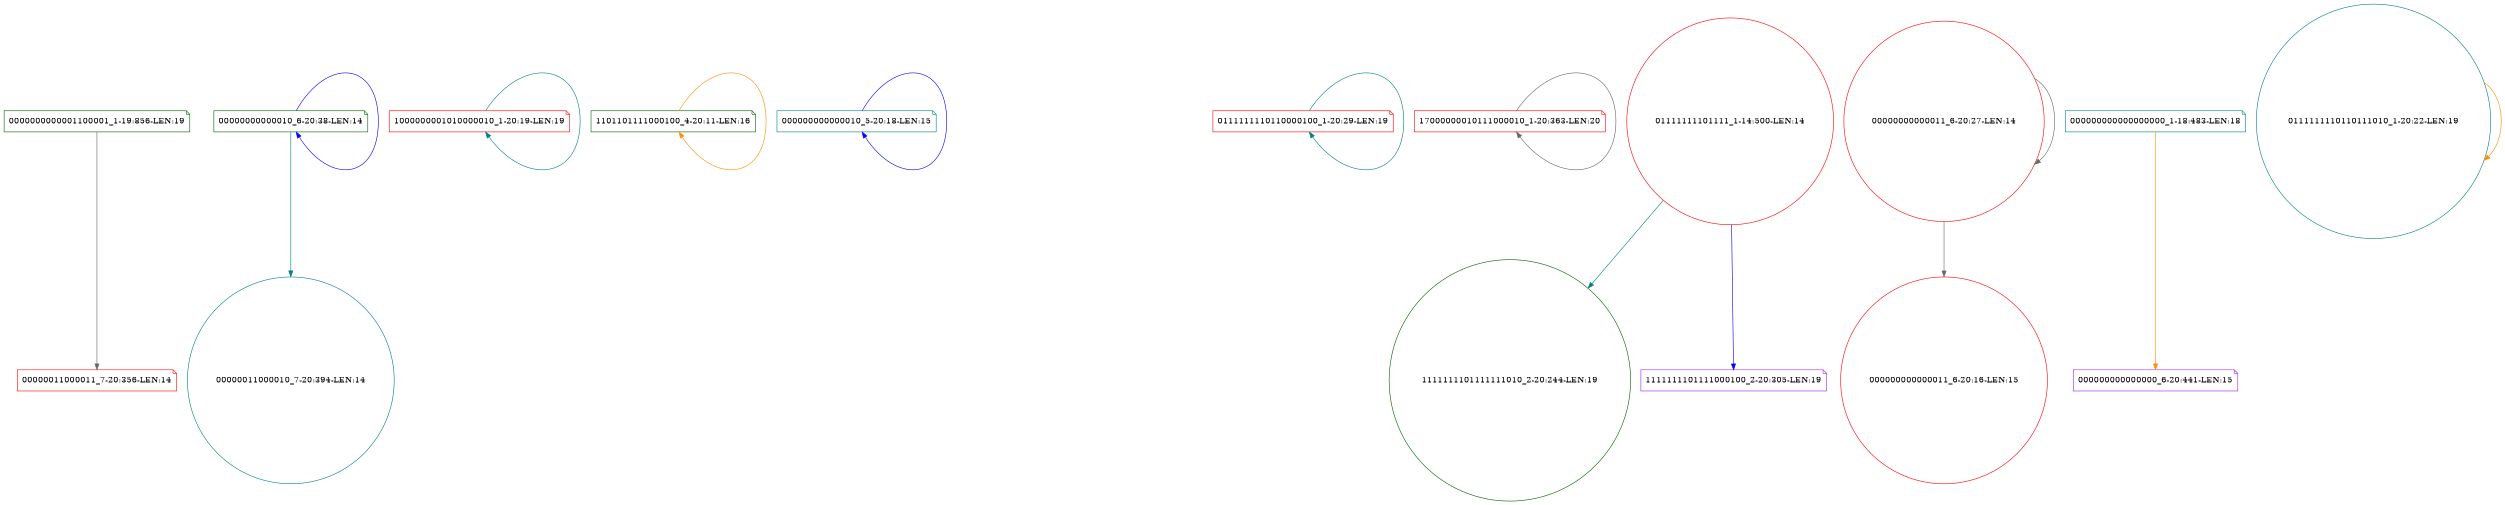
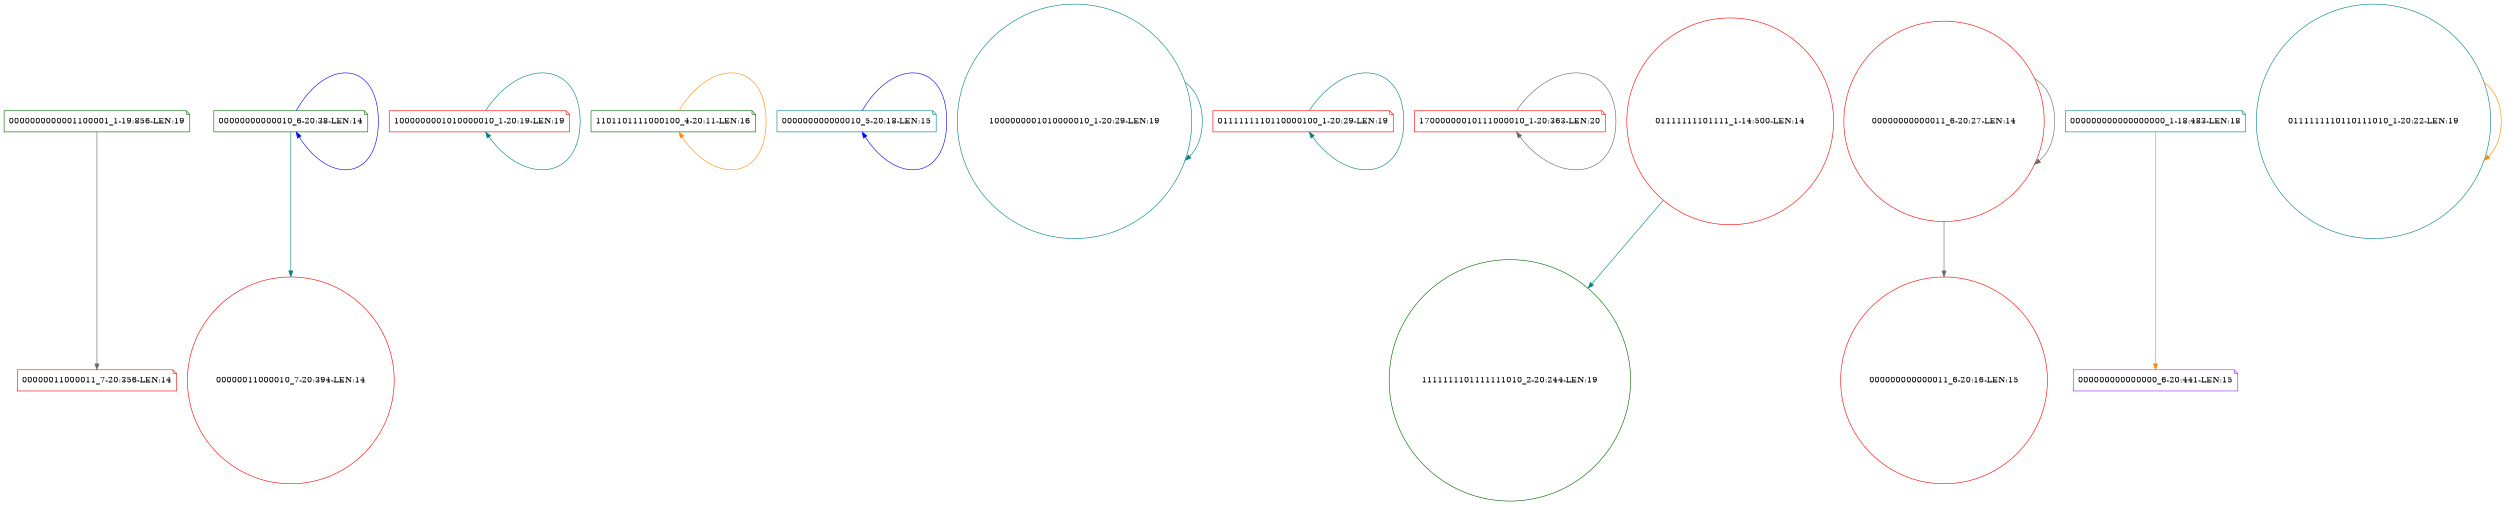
node "1000000001010000010_1-20:29-LEN:19": added
node "00000011000010_7-20:394-LEN:14": color teal -> red
node "1111111101111000100_2-20:305-LEN:19": removed
